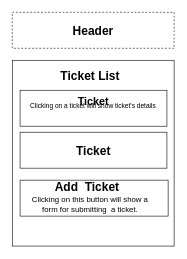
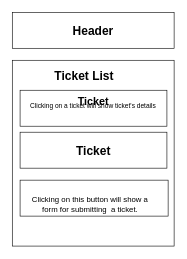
node "Header": style dashed -> solid
node "Ticket List": moved (90, 75) -> (84, 75)
node "Add Ticket": removed
